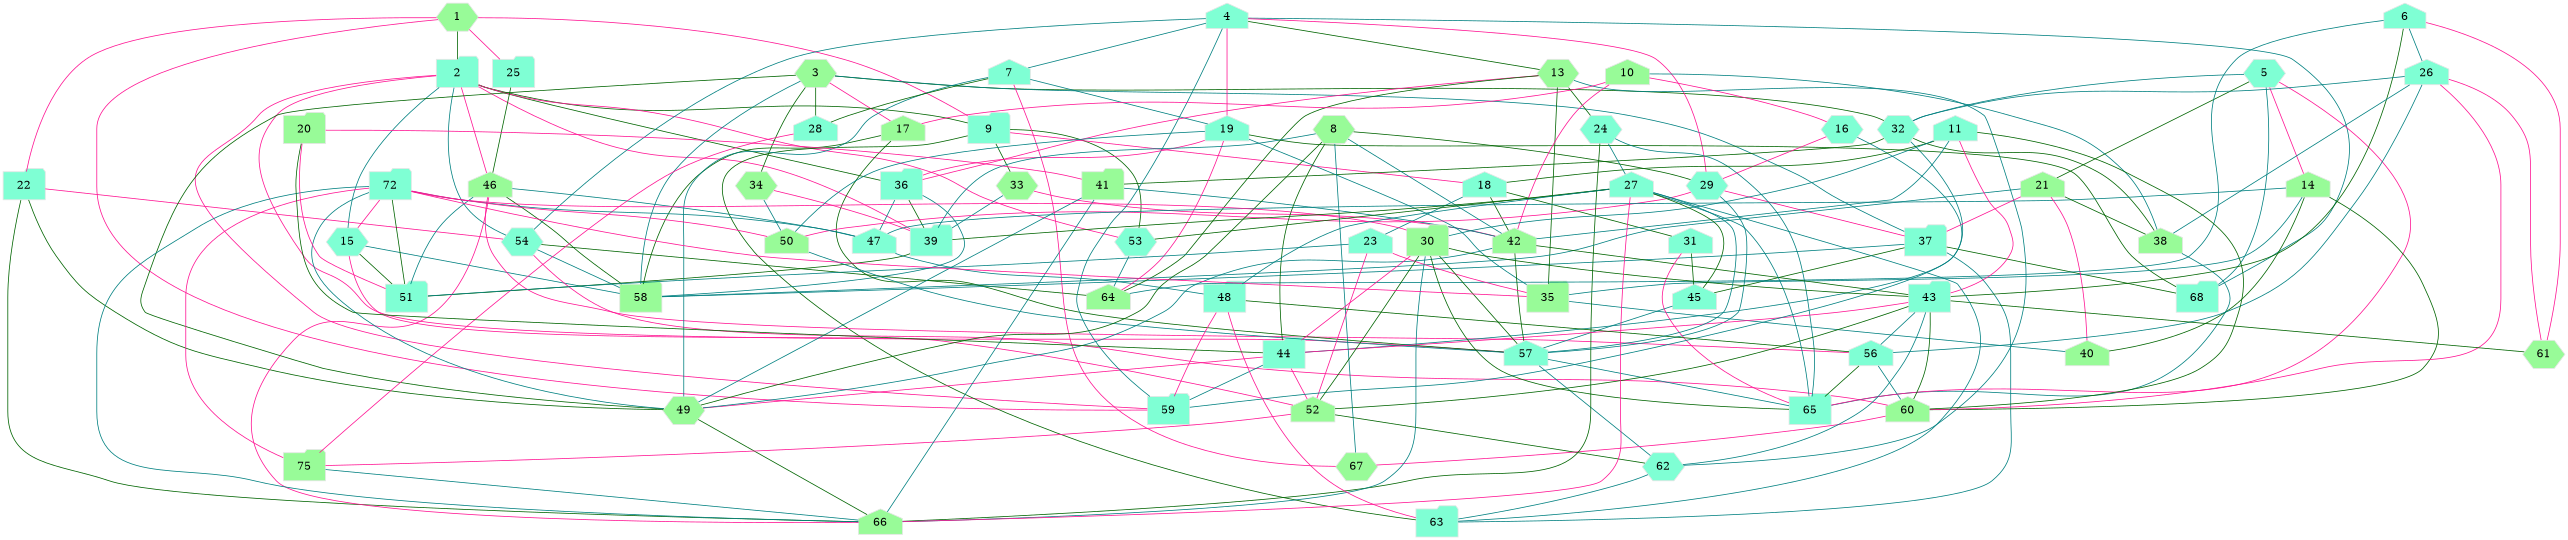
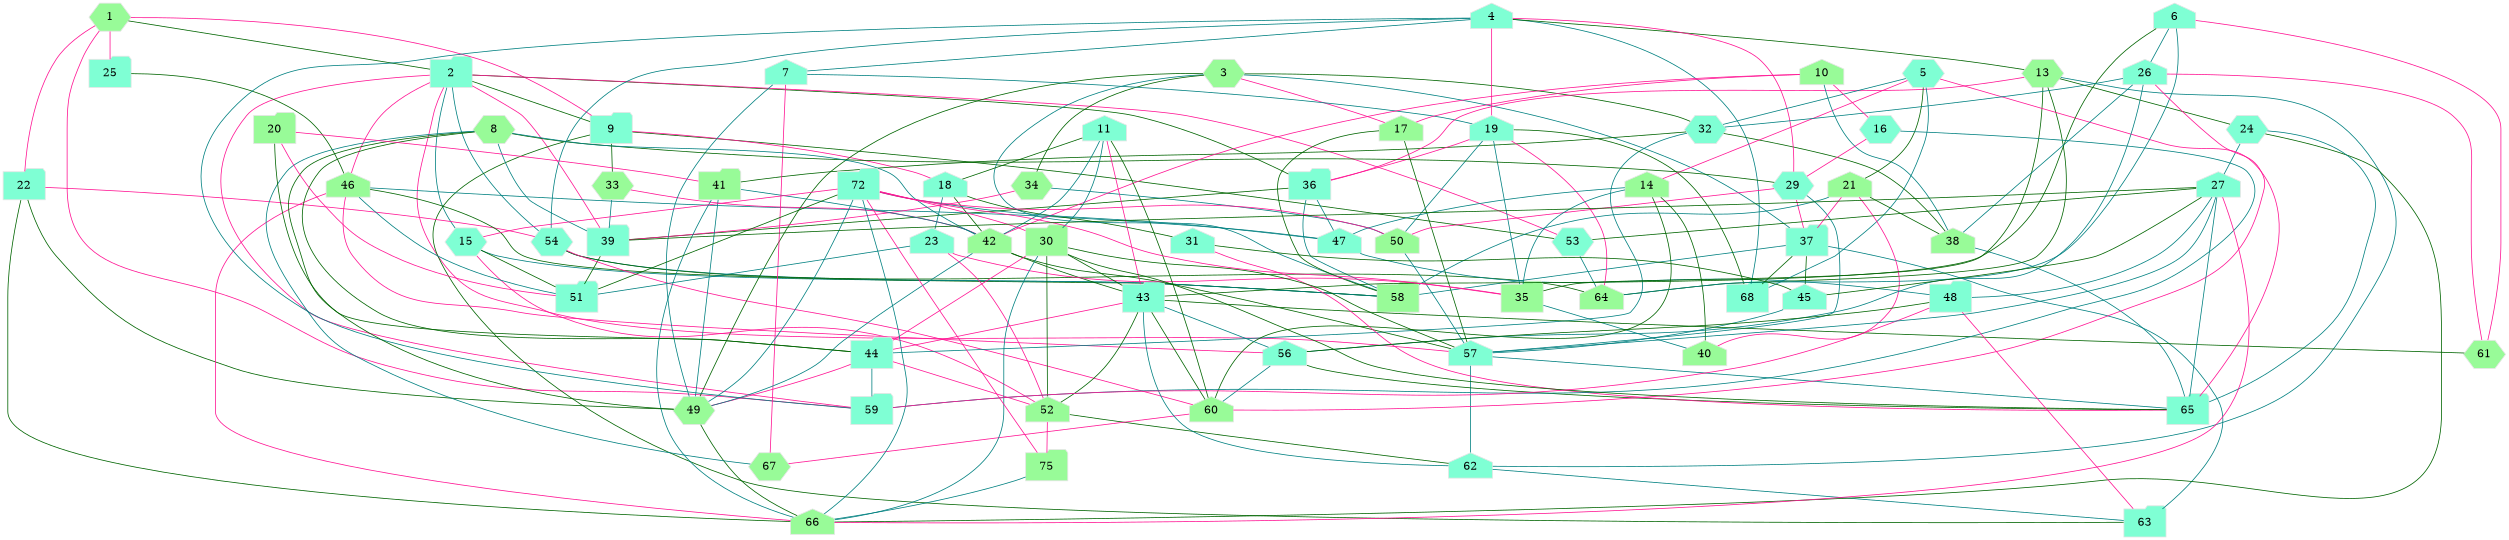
node "28": removed
edge "27" -- "63": removed
node "62": shape hexagon -> house
